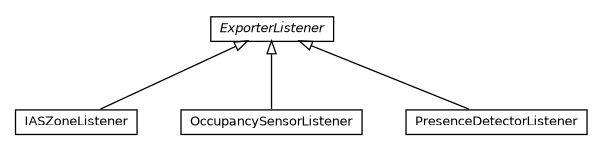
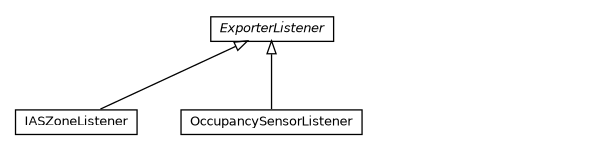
node "PresenceDetectorListener": removed
